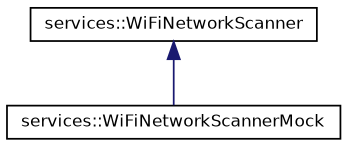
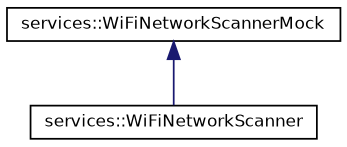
edge "services::WiFiNetworkScannerMock" -> "services::WiFiNetworkScanner": reversed
